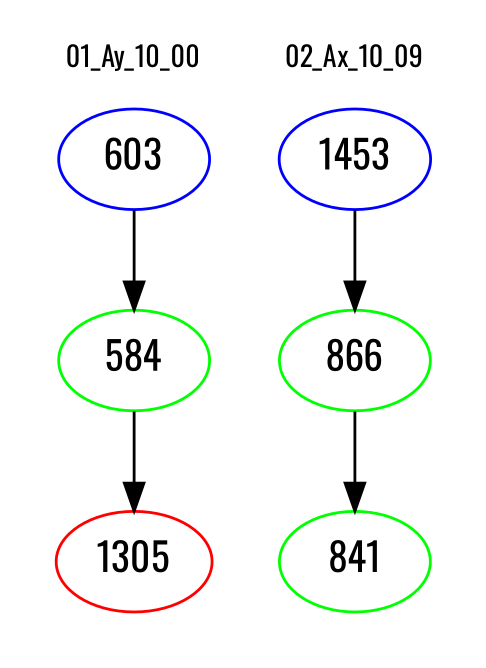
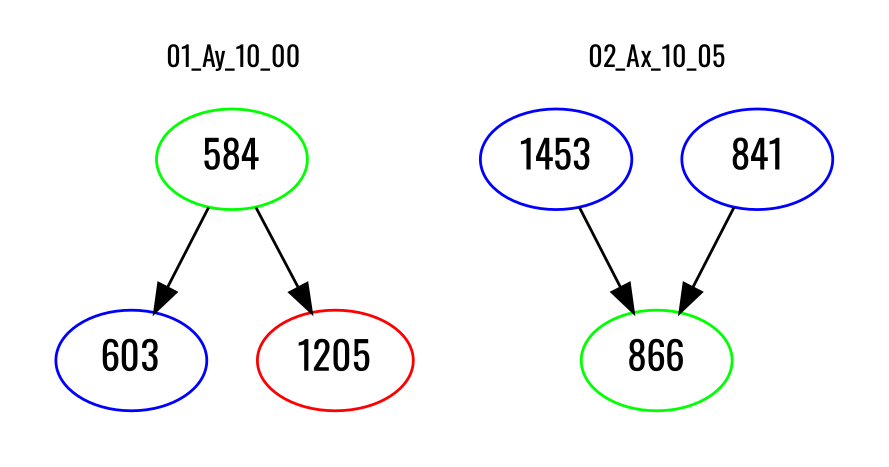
cluster "02_Ax_10_09": label "02_Ax_10_09" -> "02_Ax_10_05"
edge "603" -> "584": reversed
edge "866" -> "841": reversed
node "1305": label "1305" -> "1205"
node "841": color green -> blue
